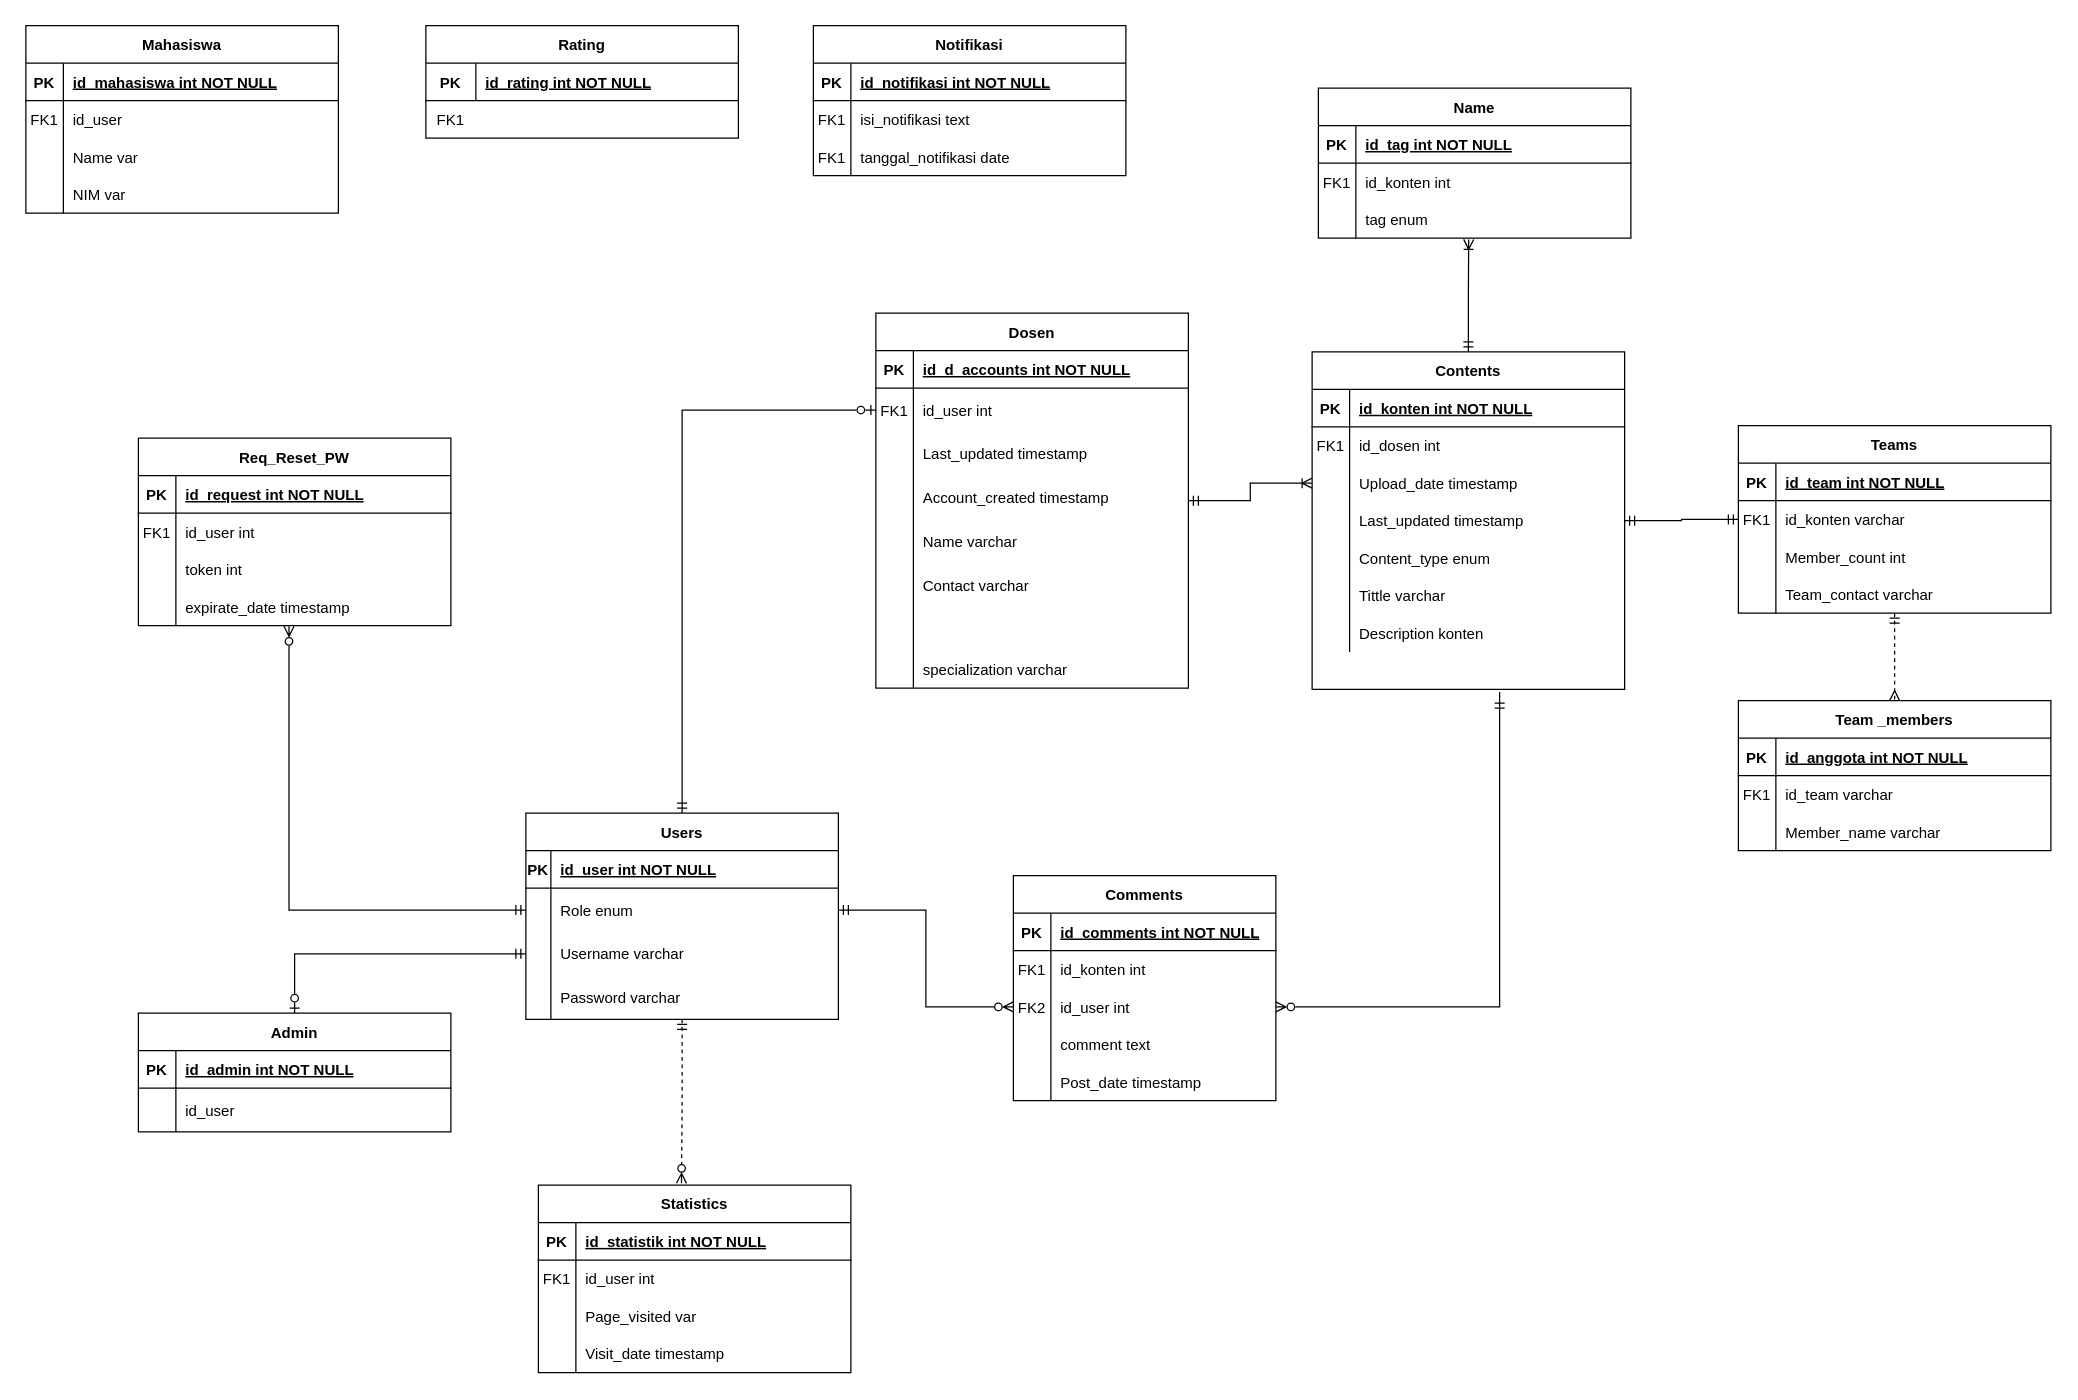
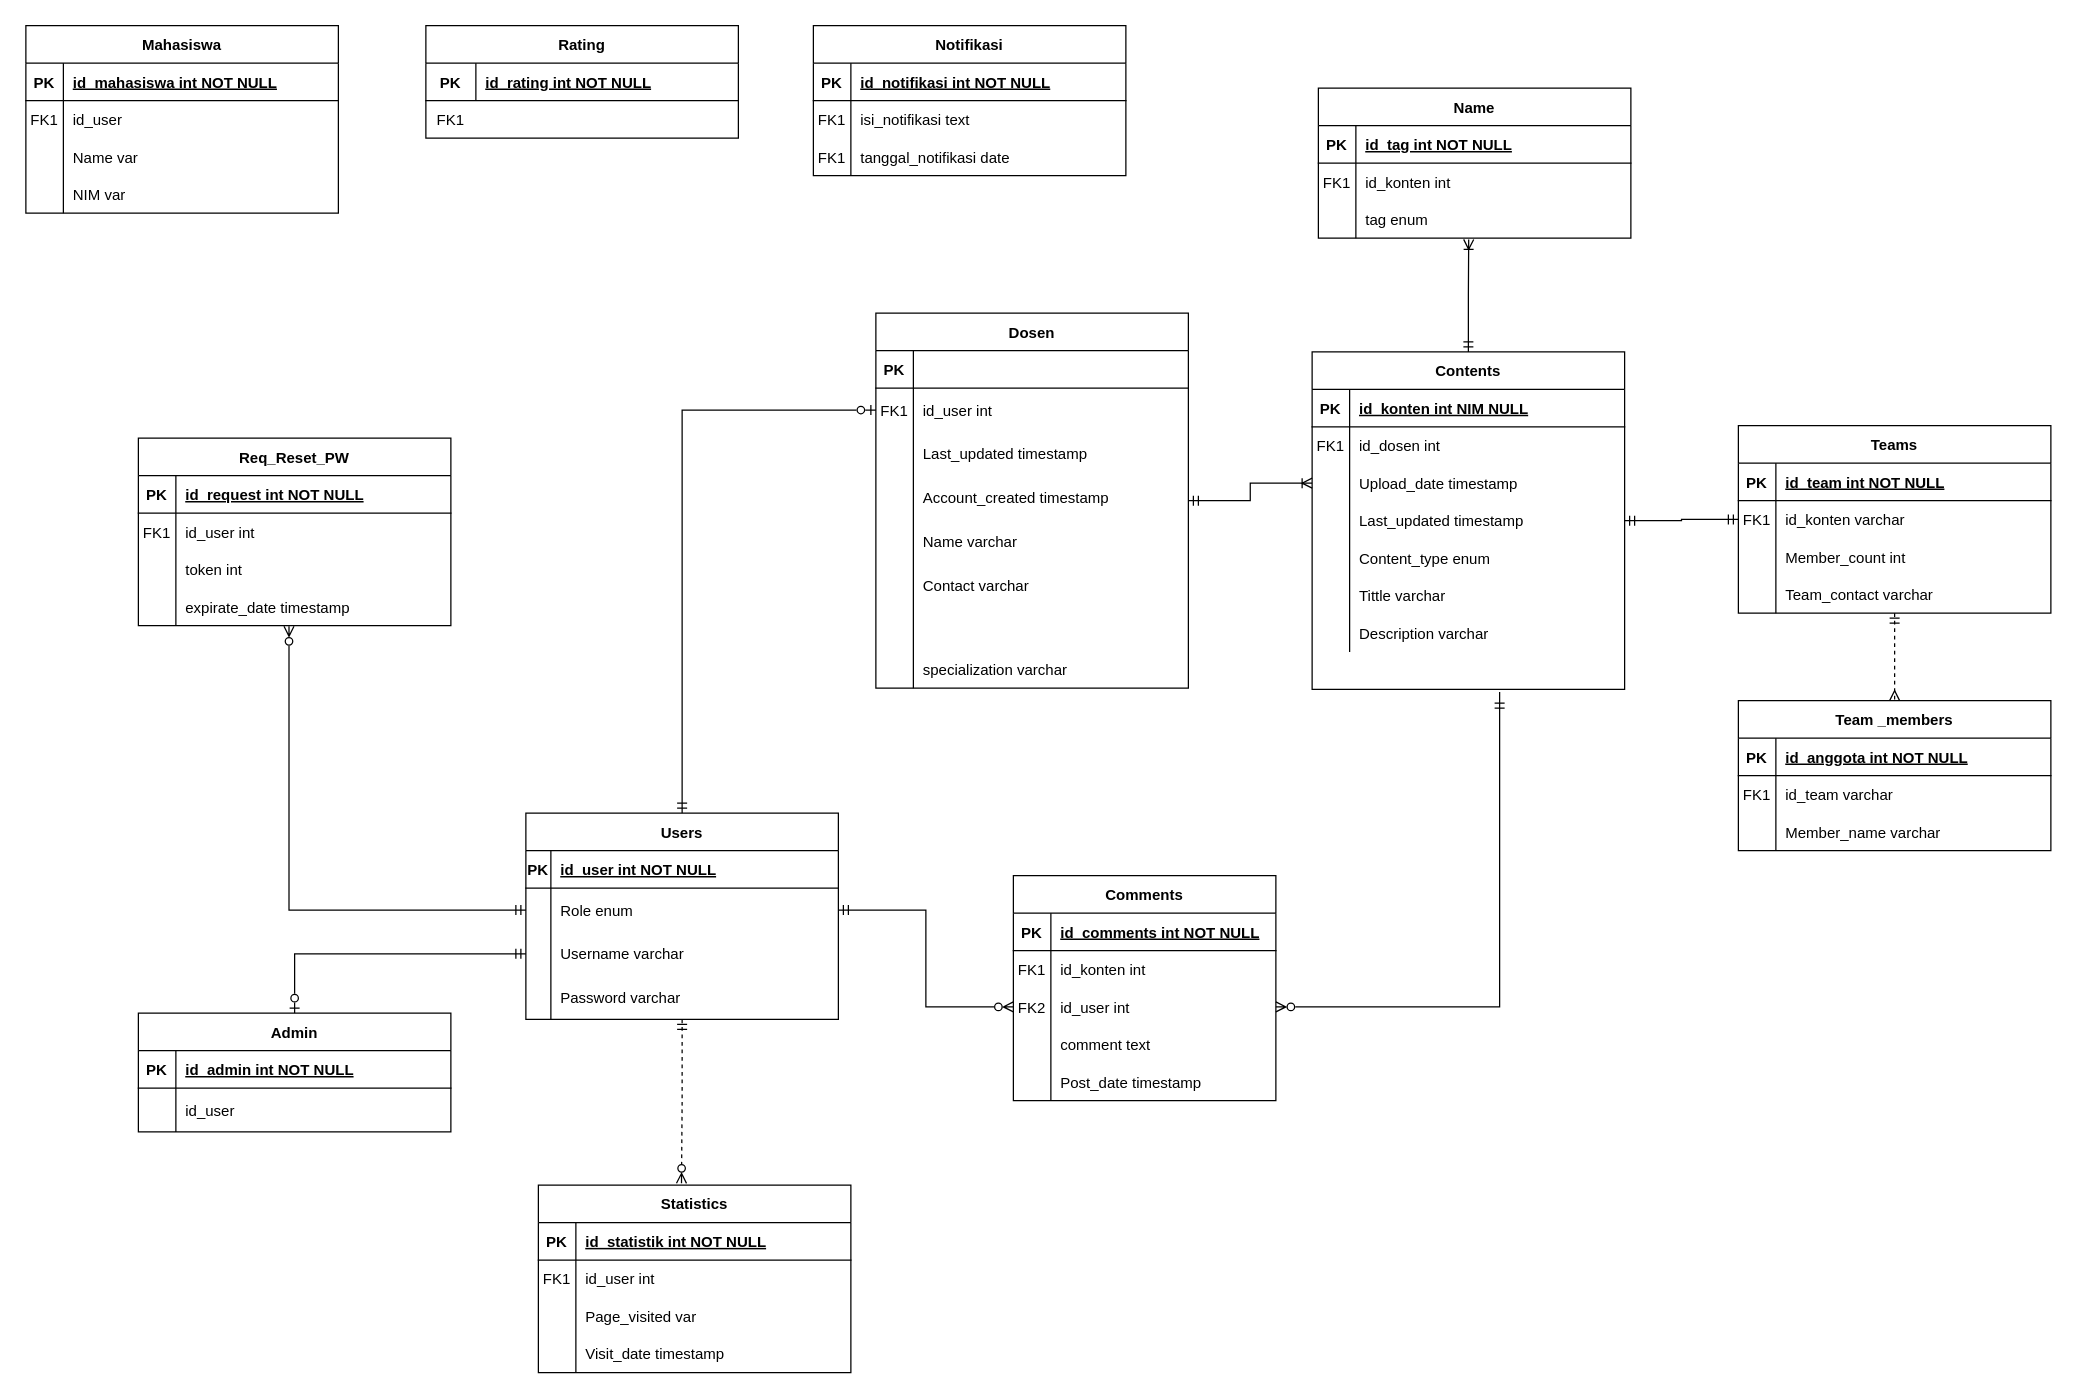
node "id_d_accounts int NOT NULL": removed
node "id_konten int NOT NULL": label "id_konten int NOT NULL" -> "id_konten int NIM NULL"
node "Description konten": label "Description konten" -> "Description varchar"
